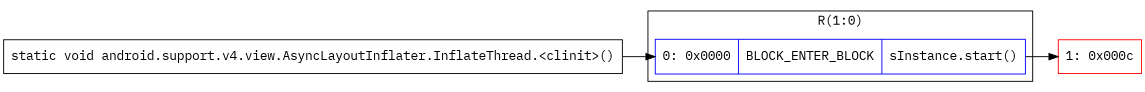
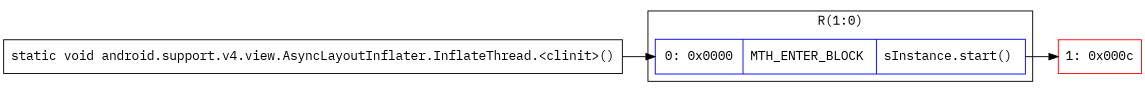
node "0: 0x0000": text "BLOCK_ENTER_BLOCK" -> "MTH_ENTER_BLOCK"
